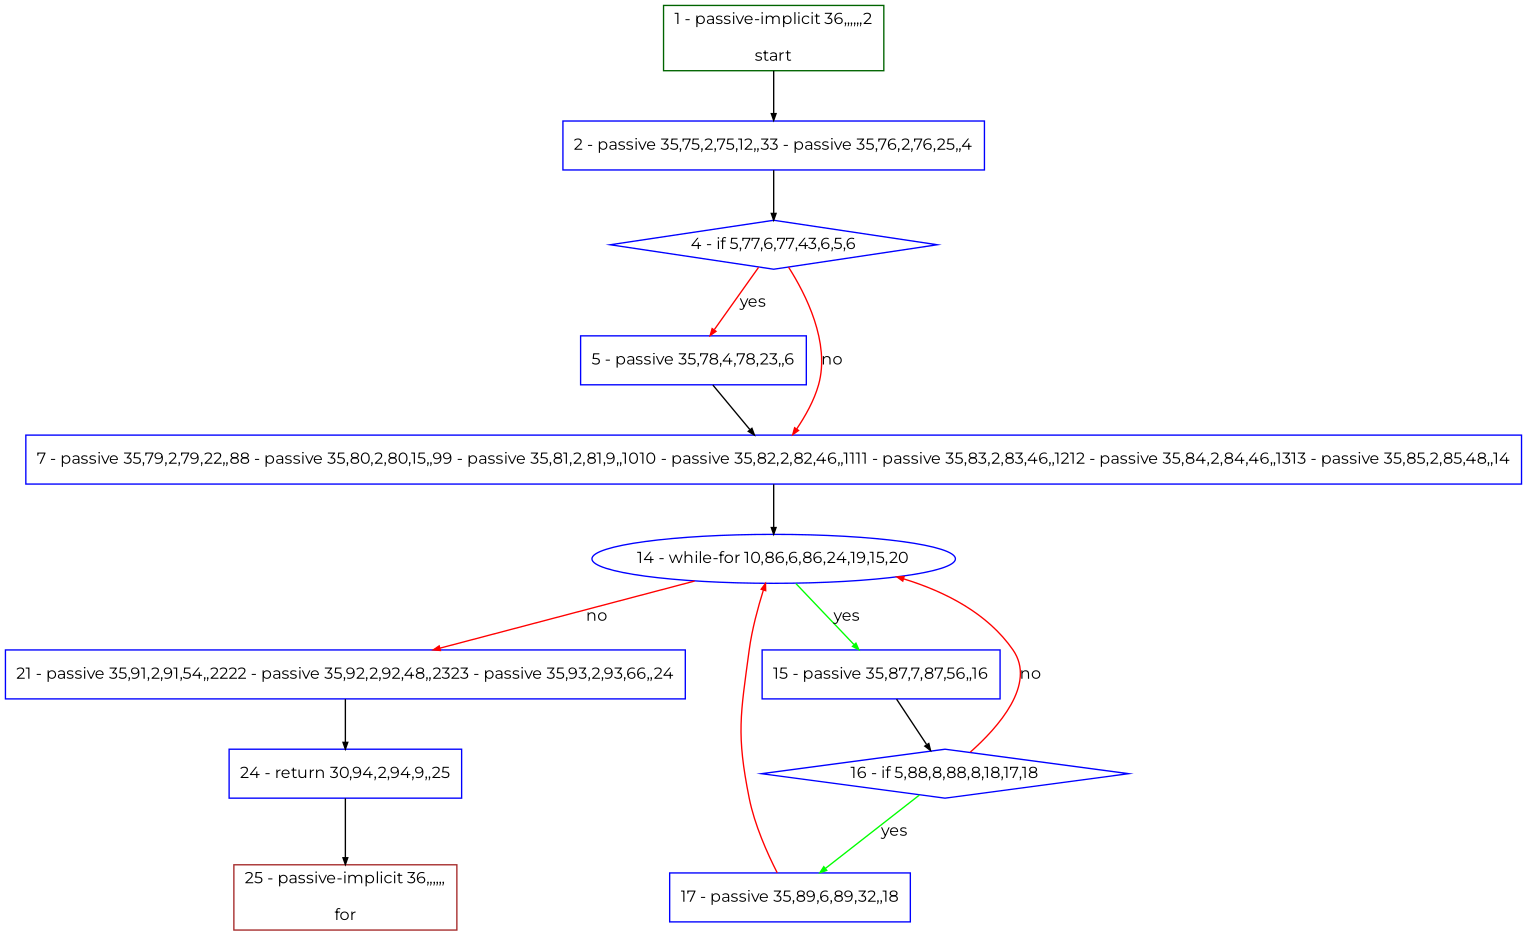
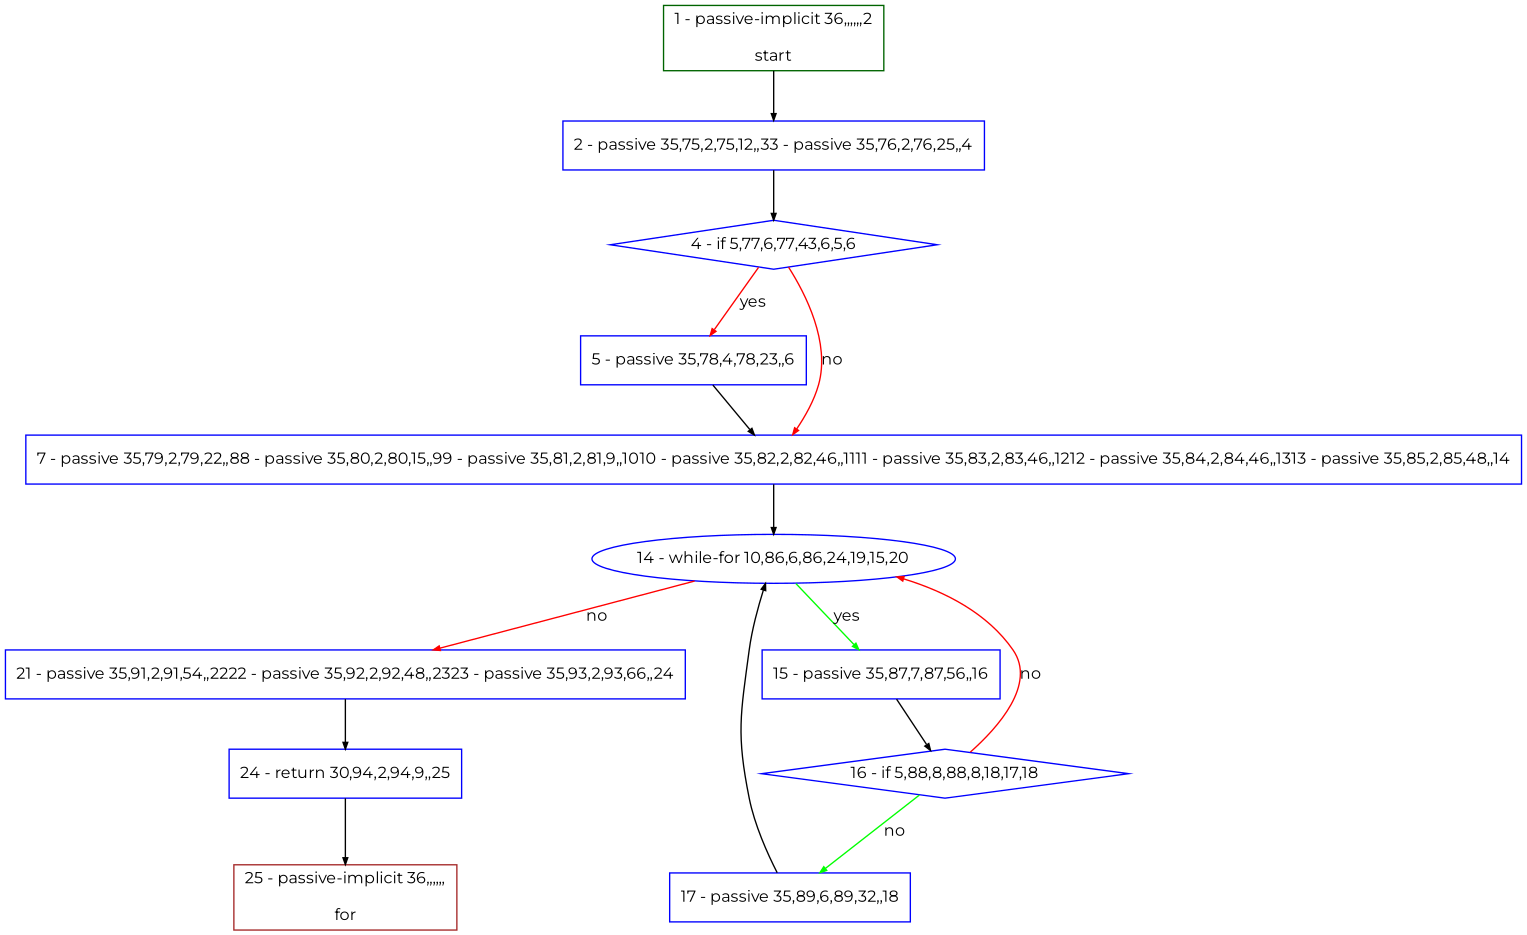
edge "17 - passive 35,89,6,89,32,,18" -> "14 - while-for 10,86,6,86,24,19,15,20": color #ff0000 -> #000000
edge "16 - if 5,88,8,88,8,18,17,18" -> "17 - passive 35,89,6,89,32,,18": label "yes" -> "no"
